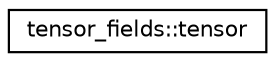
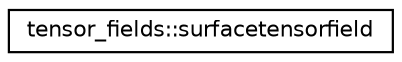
node "tensor_fields::tensor": label "tensor_fields::tensor" -> "tensor_fields::surfacetensorfield"
